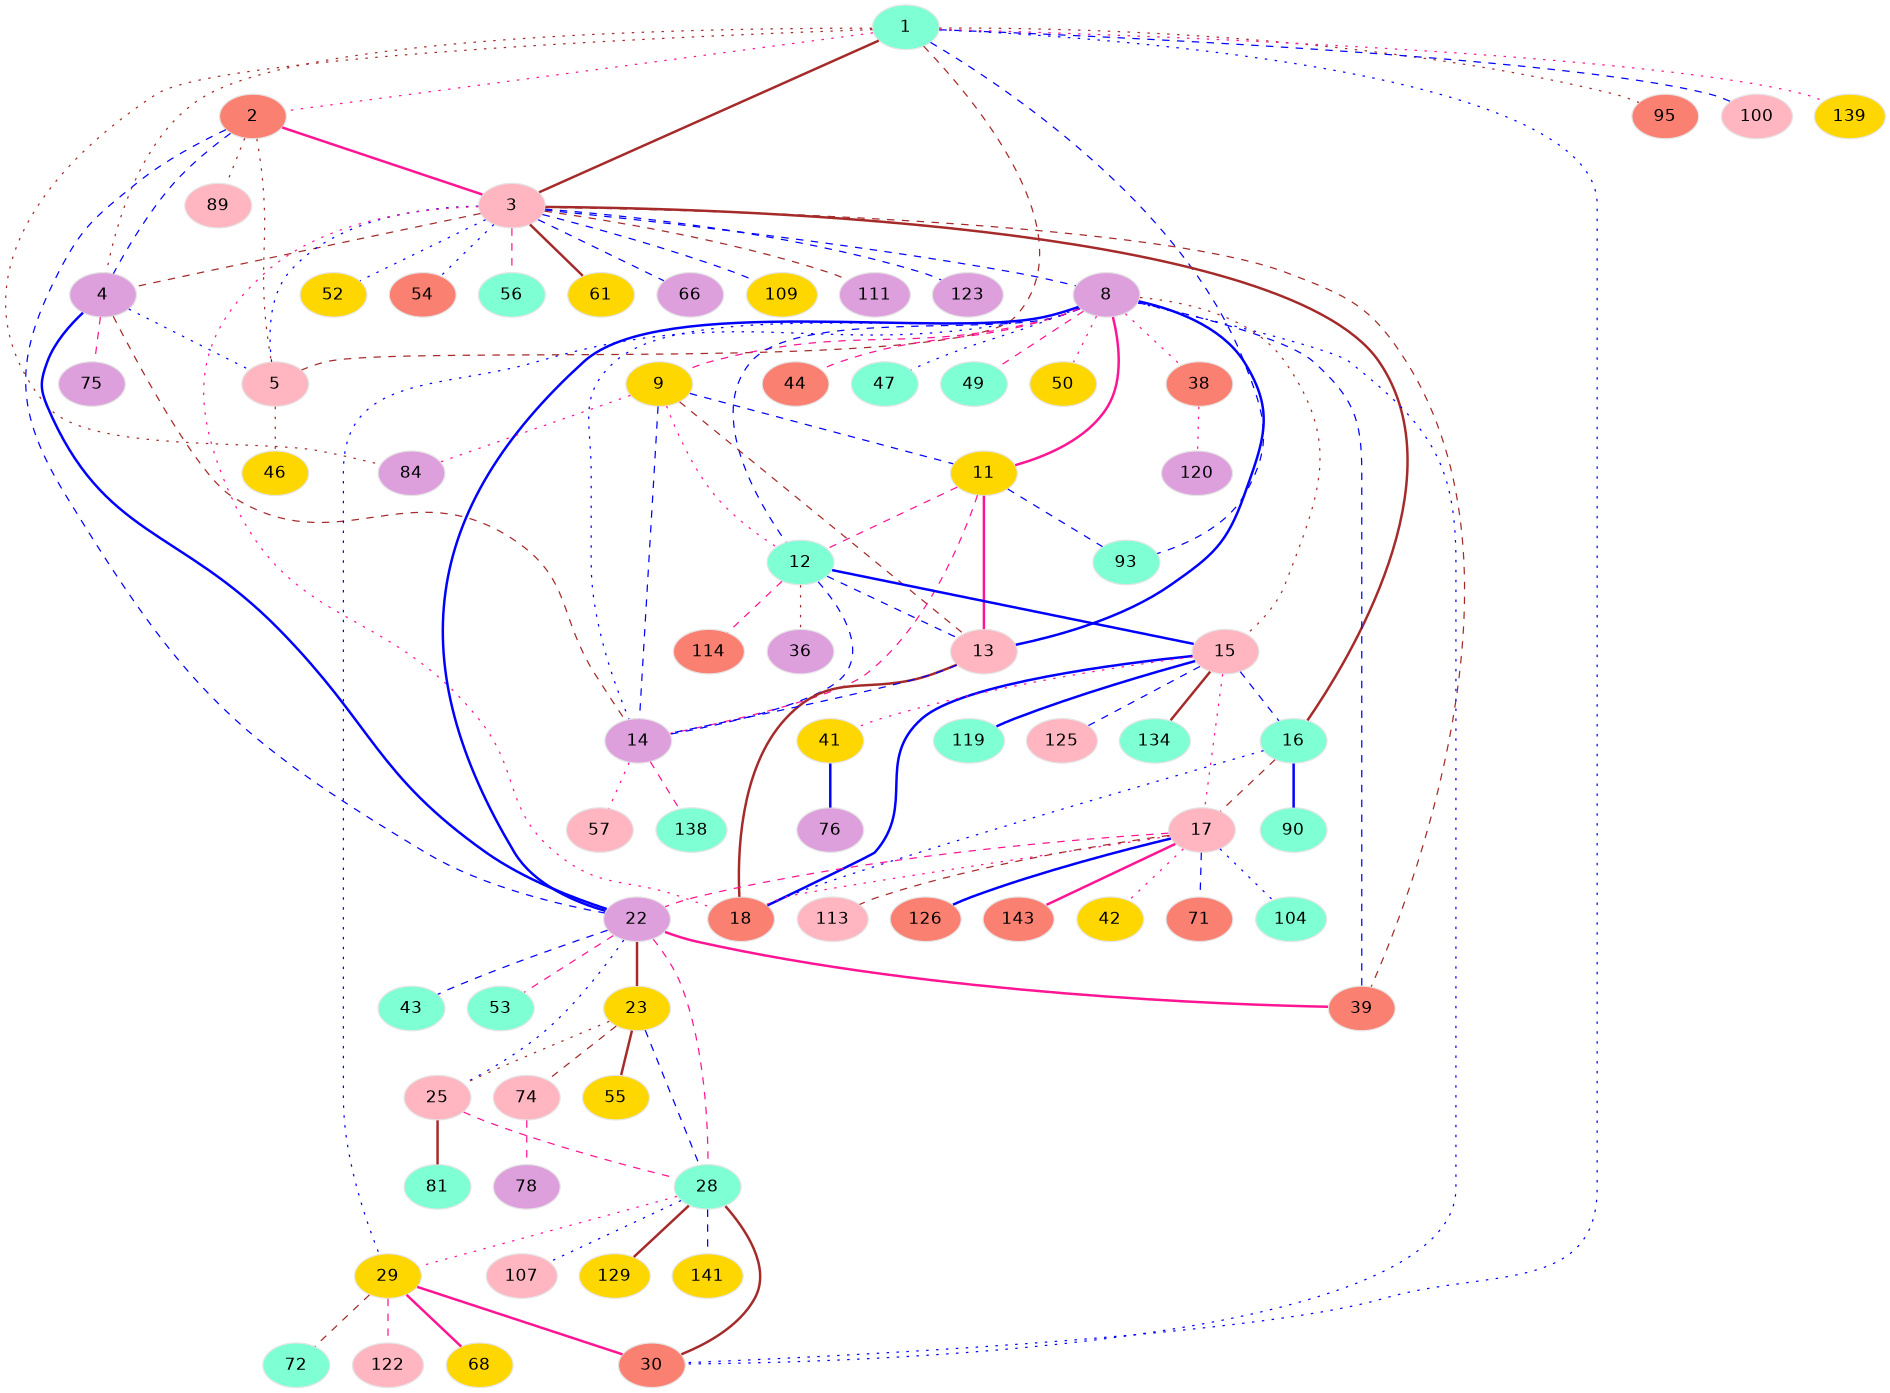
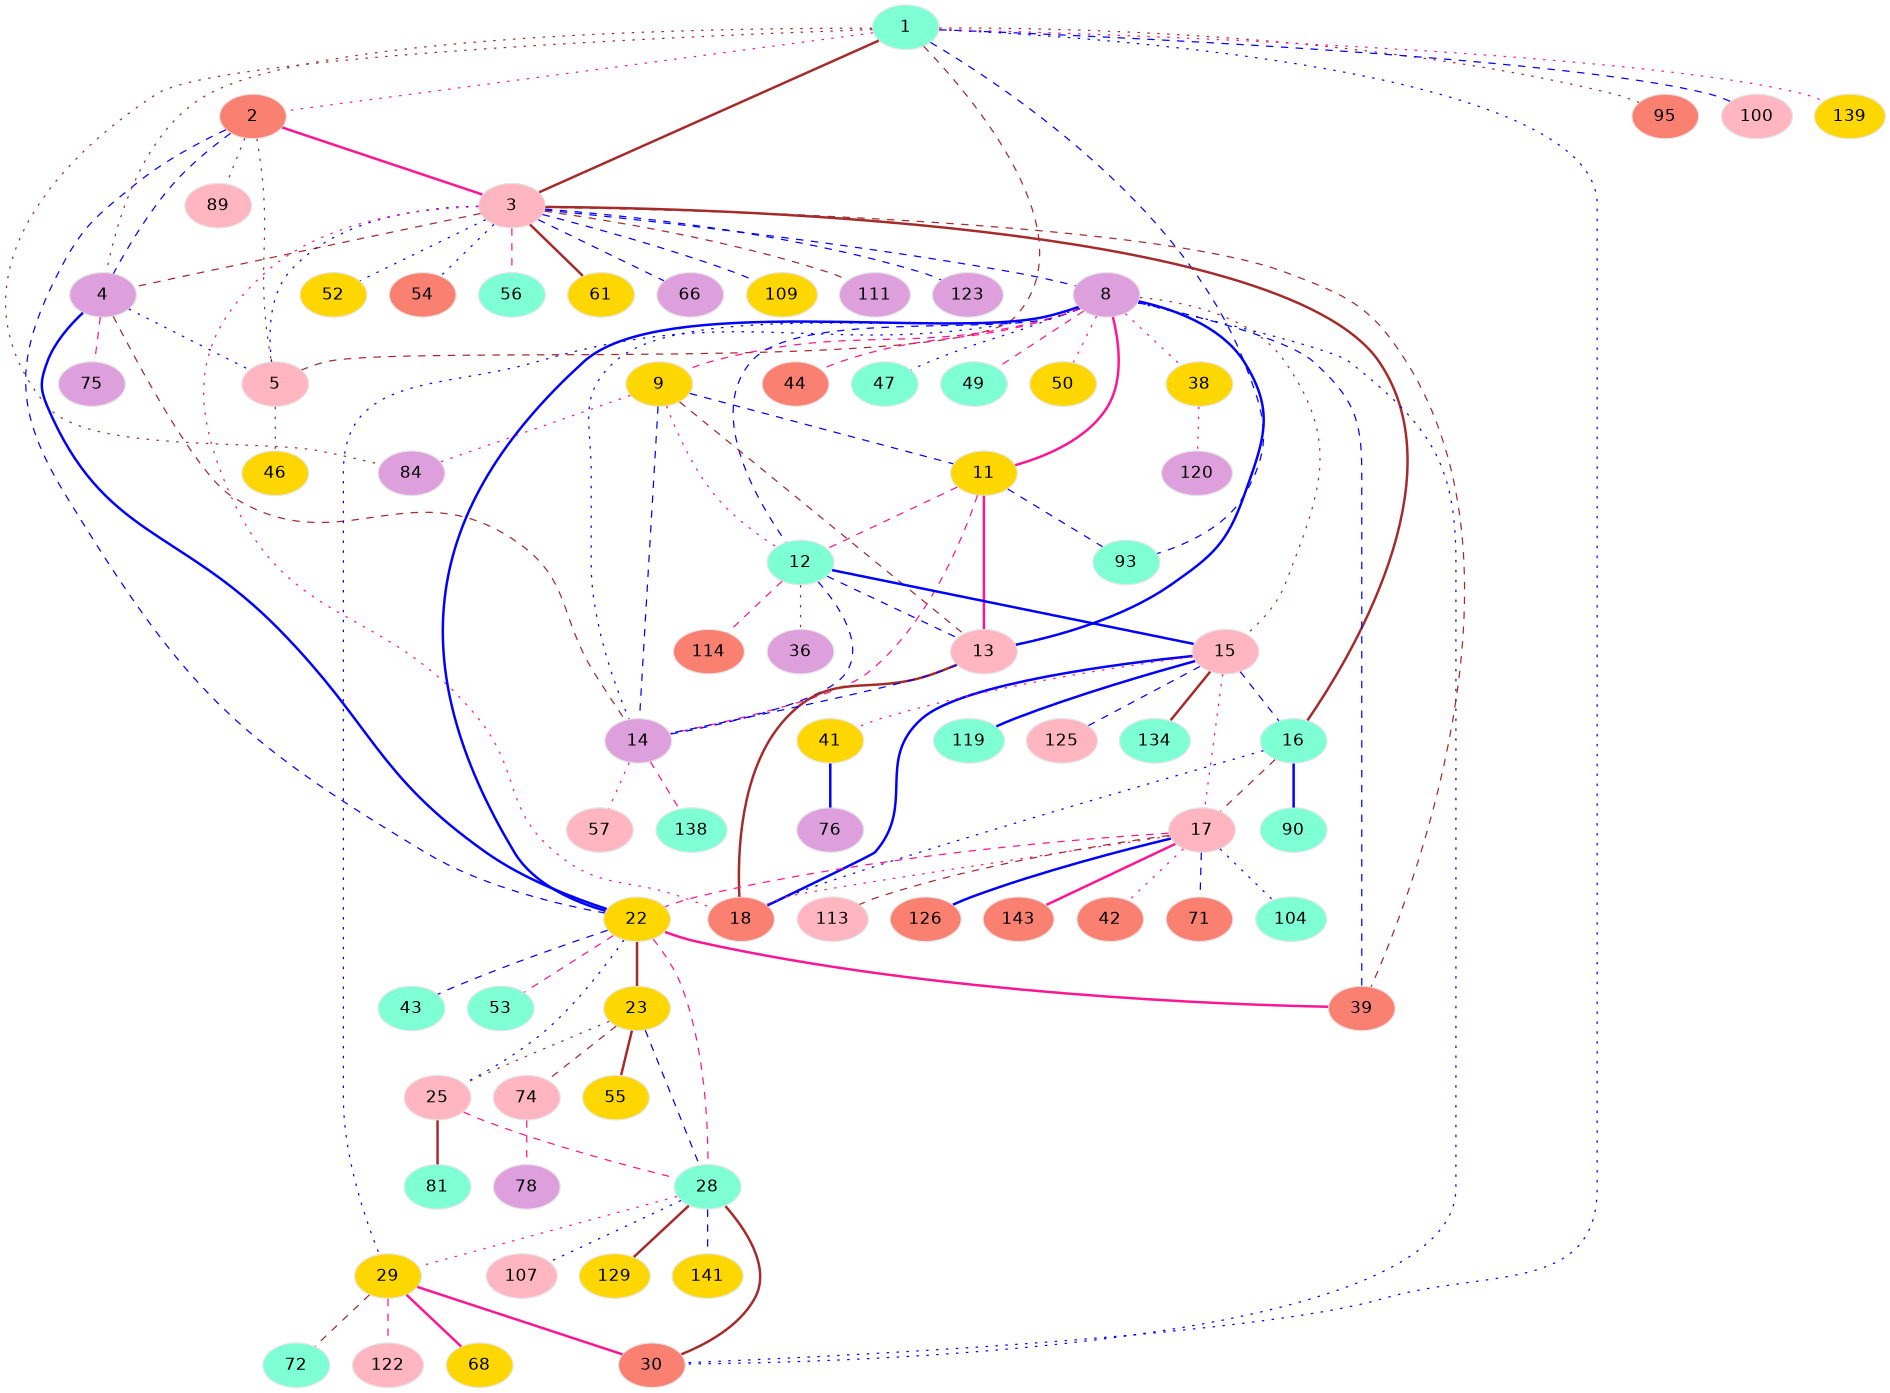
node "38": fillcolor salmon -> gold
node "22": fillcolor plum -> gold
node "42": fillcolor gold -> salmon
